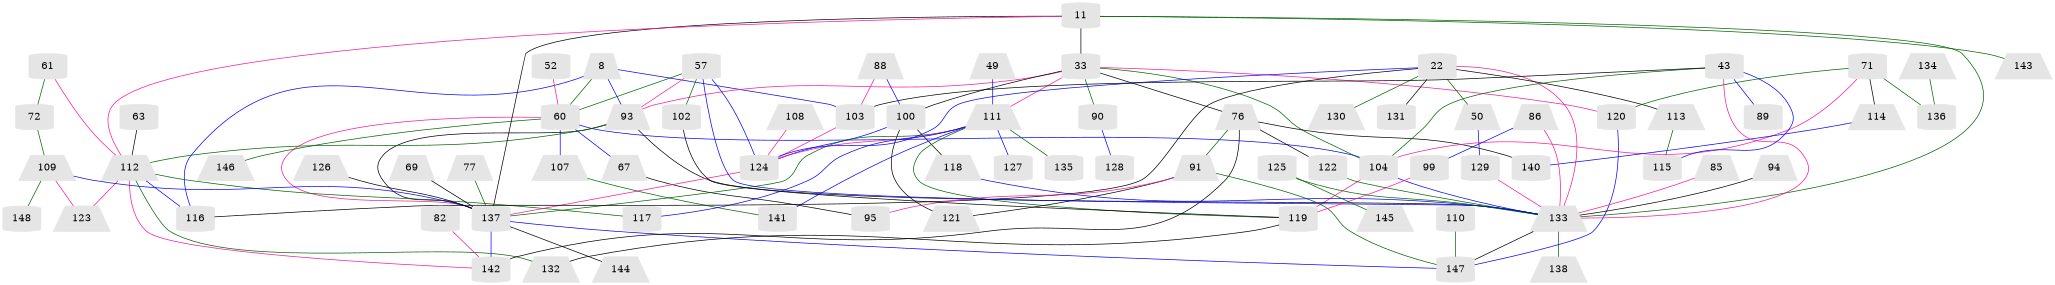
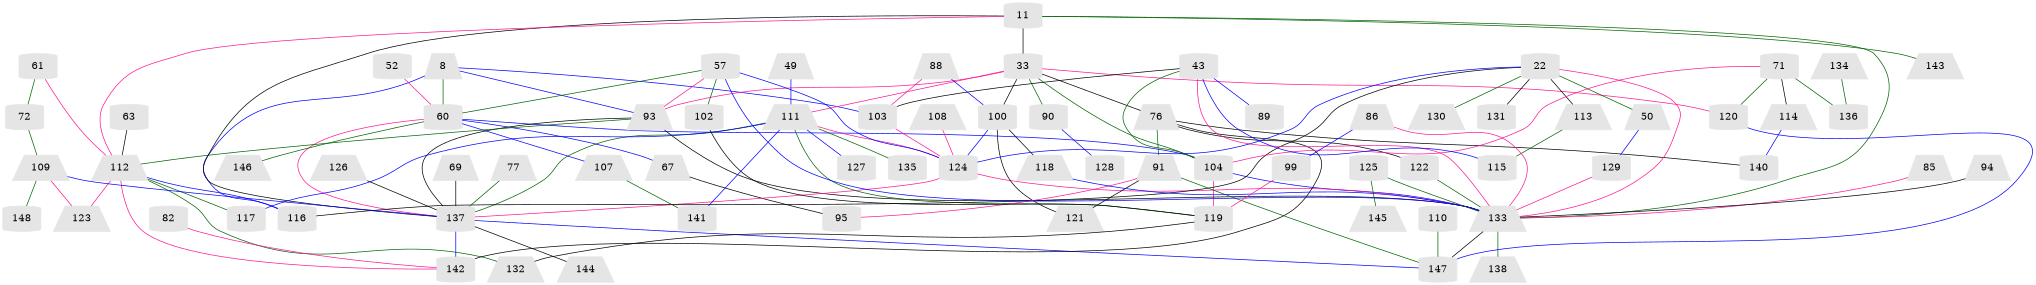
edge "124" -- "133": added
